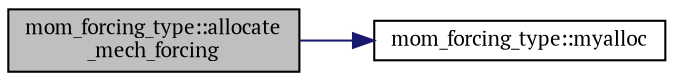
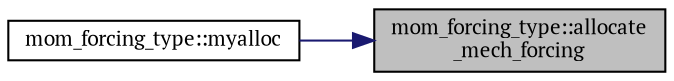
edge "mom_forcing_type::allocate _mech_forcing" -> "mom_forcing_type::myalloc": reversed
